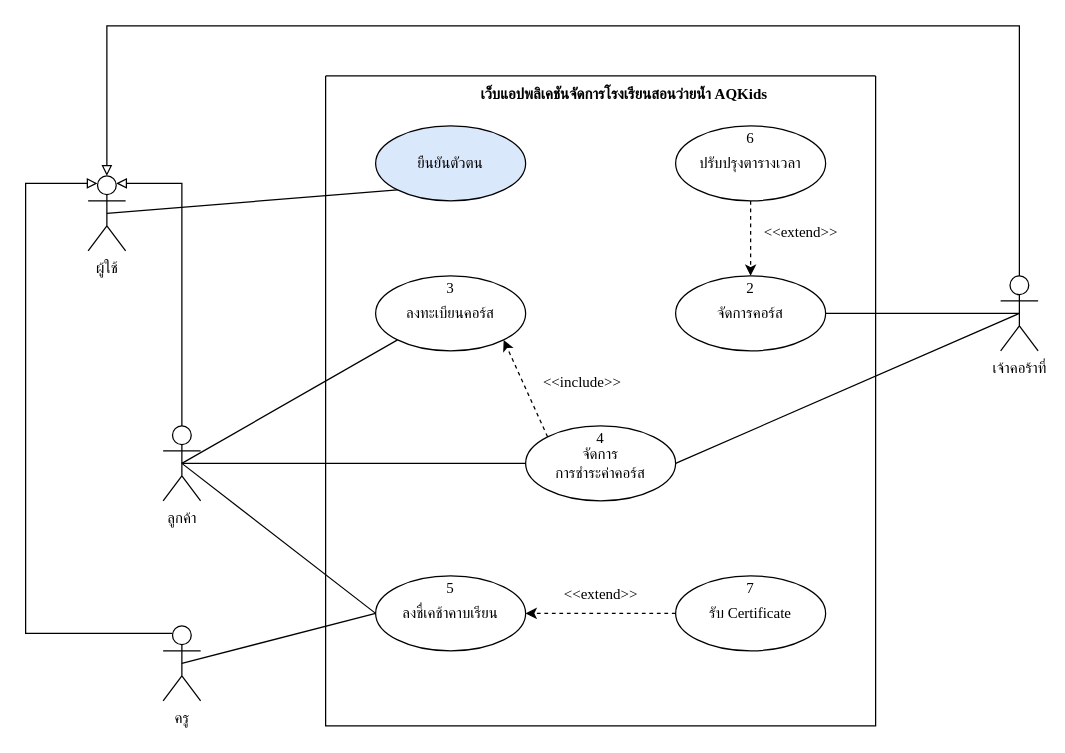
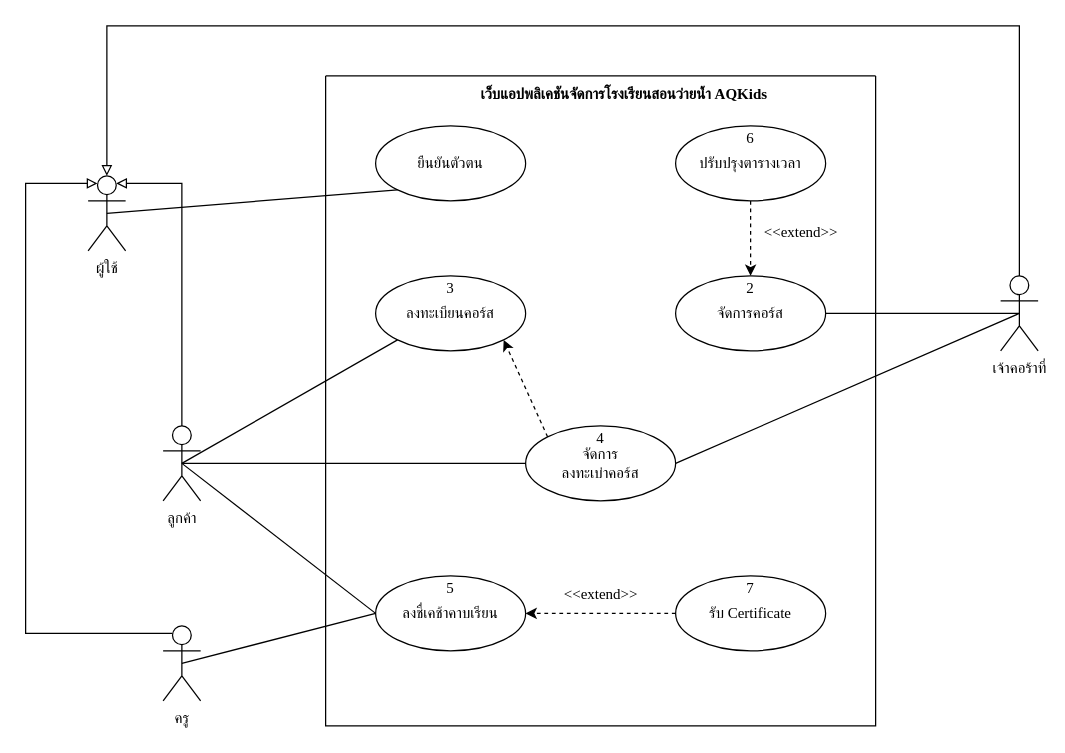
node "ยืนยันตัวตน": fillcolor #dae8fc -> #ffffff
node "<<include>>": removed
node "จัดการการชำระค่าคอร์ส": label "จัดการการชำระค่าคอร์ส" -> "จัดการลงทะเบ่าคอร์ส"
